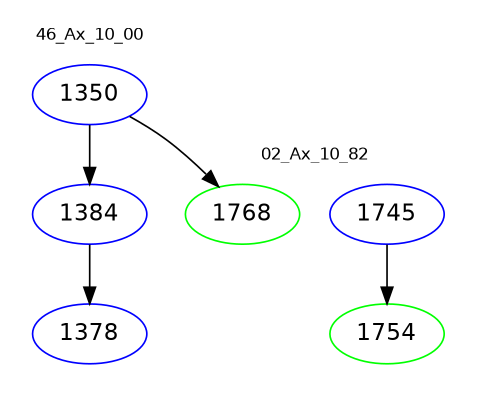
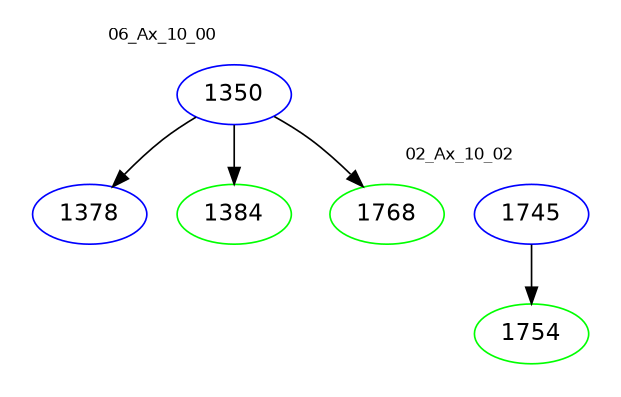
cluster "46_Ax_10_00": label "46_Ax_10_00" -> "06_Ax_10_00"
cluster "02_Ax_10_82": label "02_Ax_10_82" -> "02_Ax_10_02"
node "1384": color blue -> green
edge "1384" -> "1378": now "1350" -> "1378"
